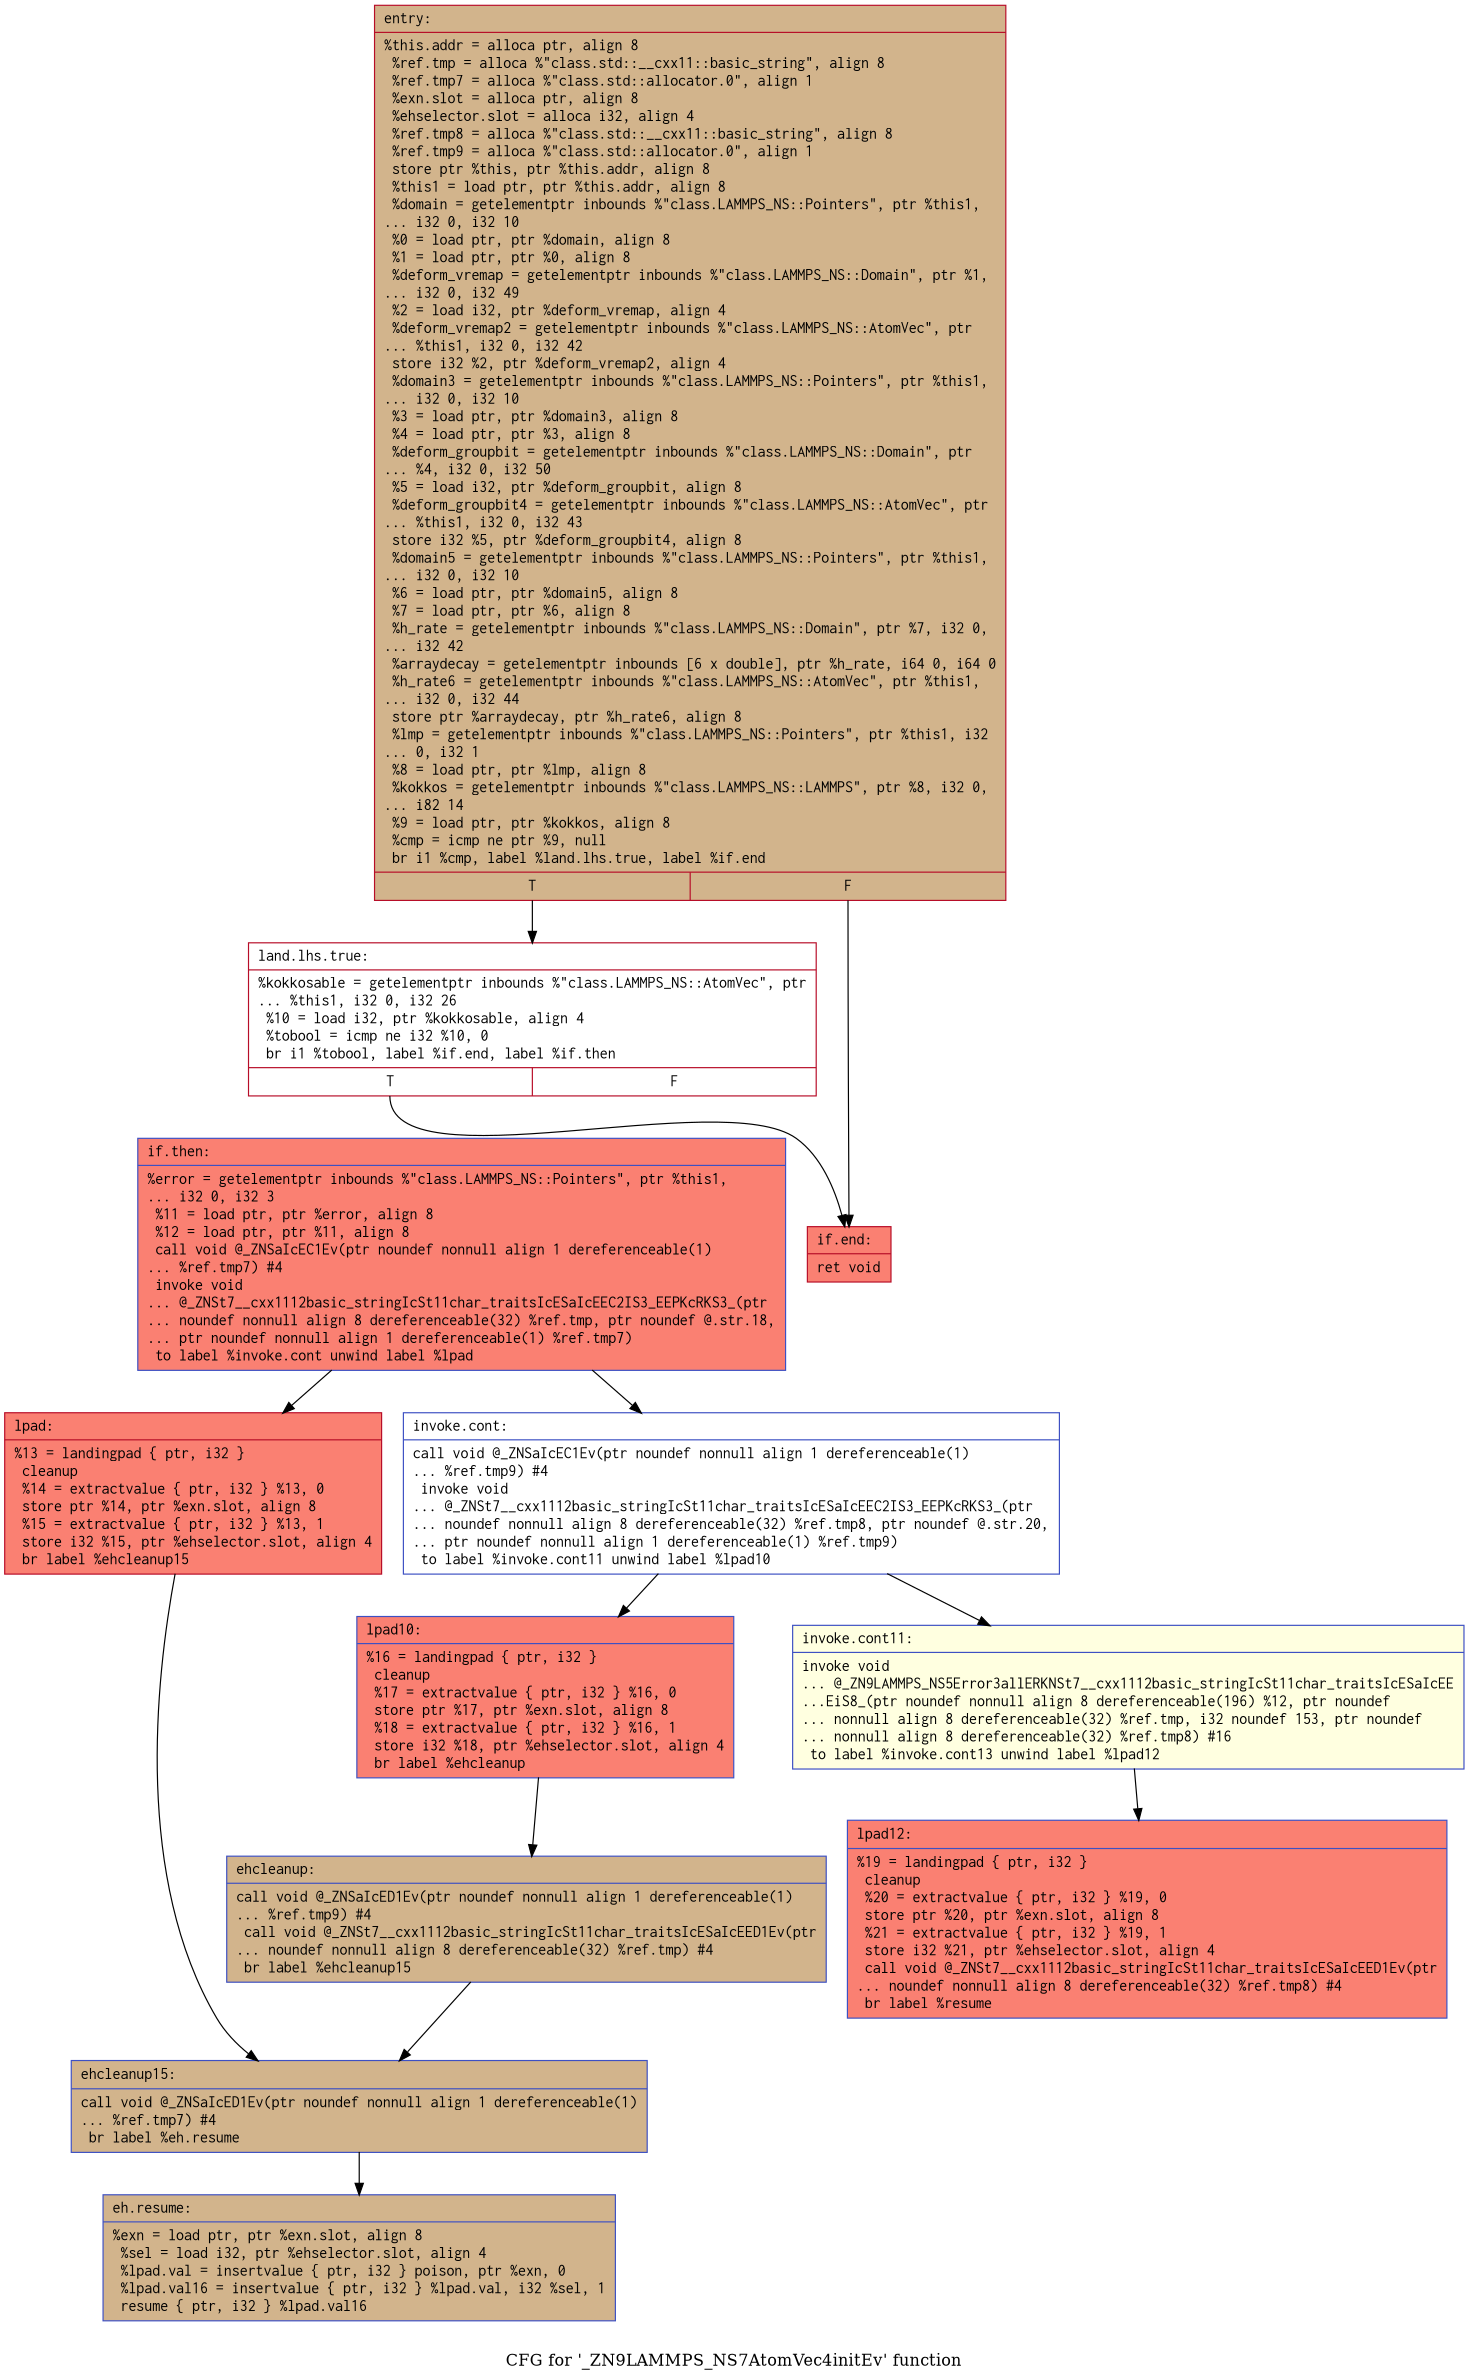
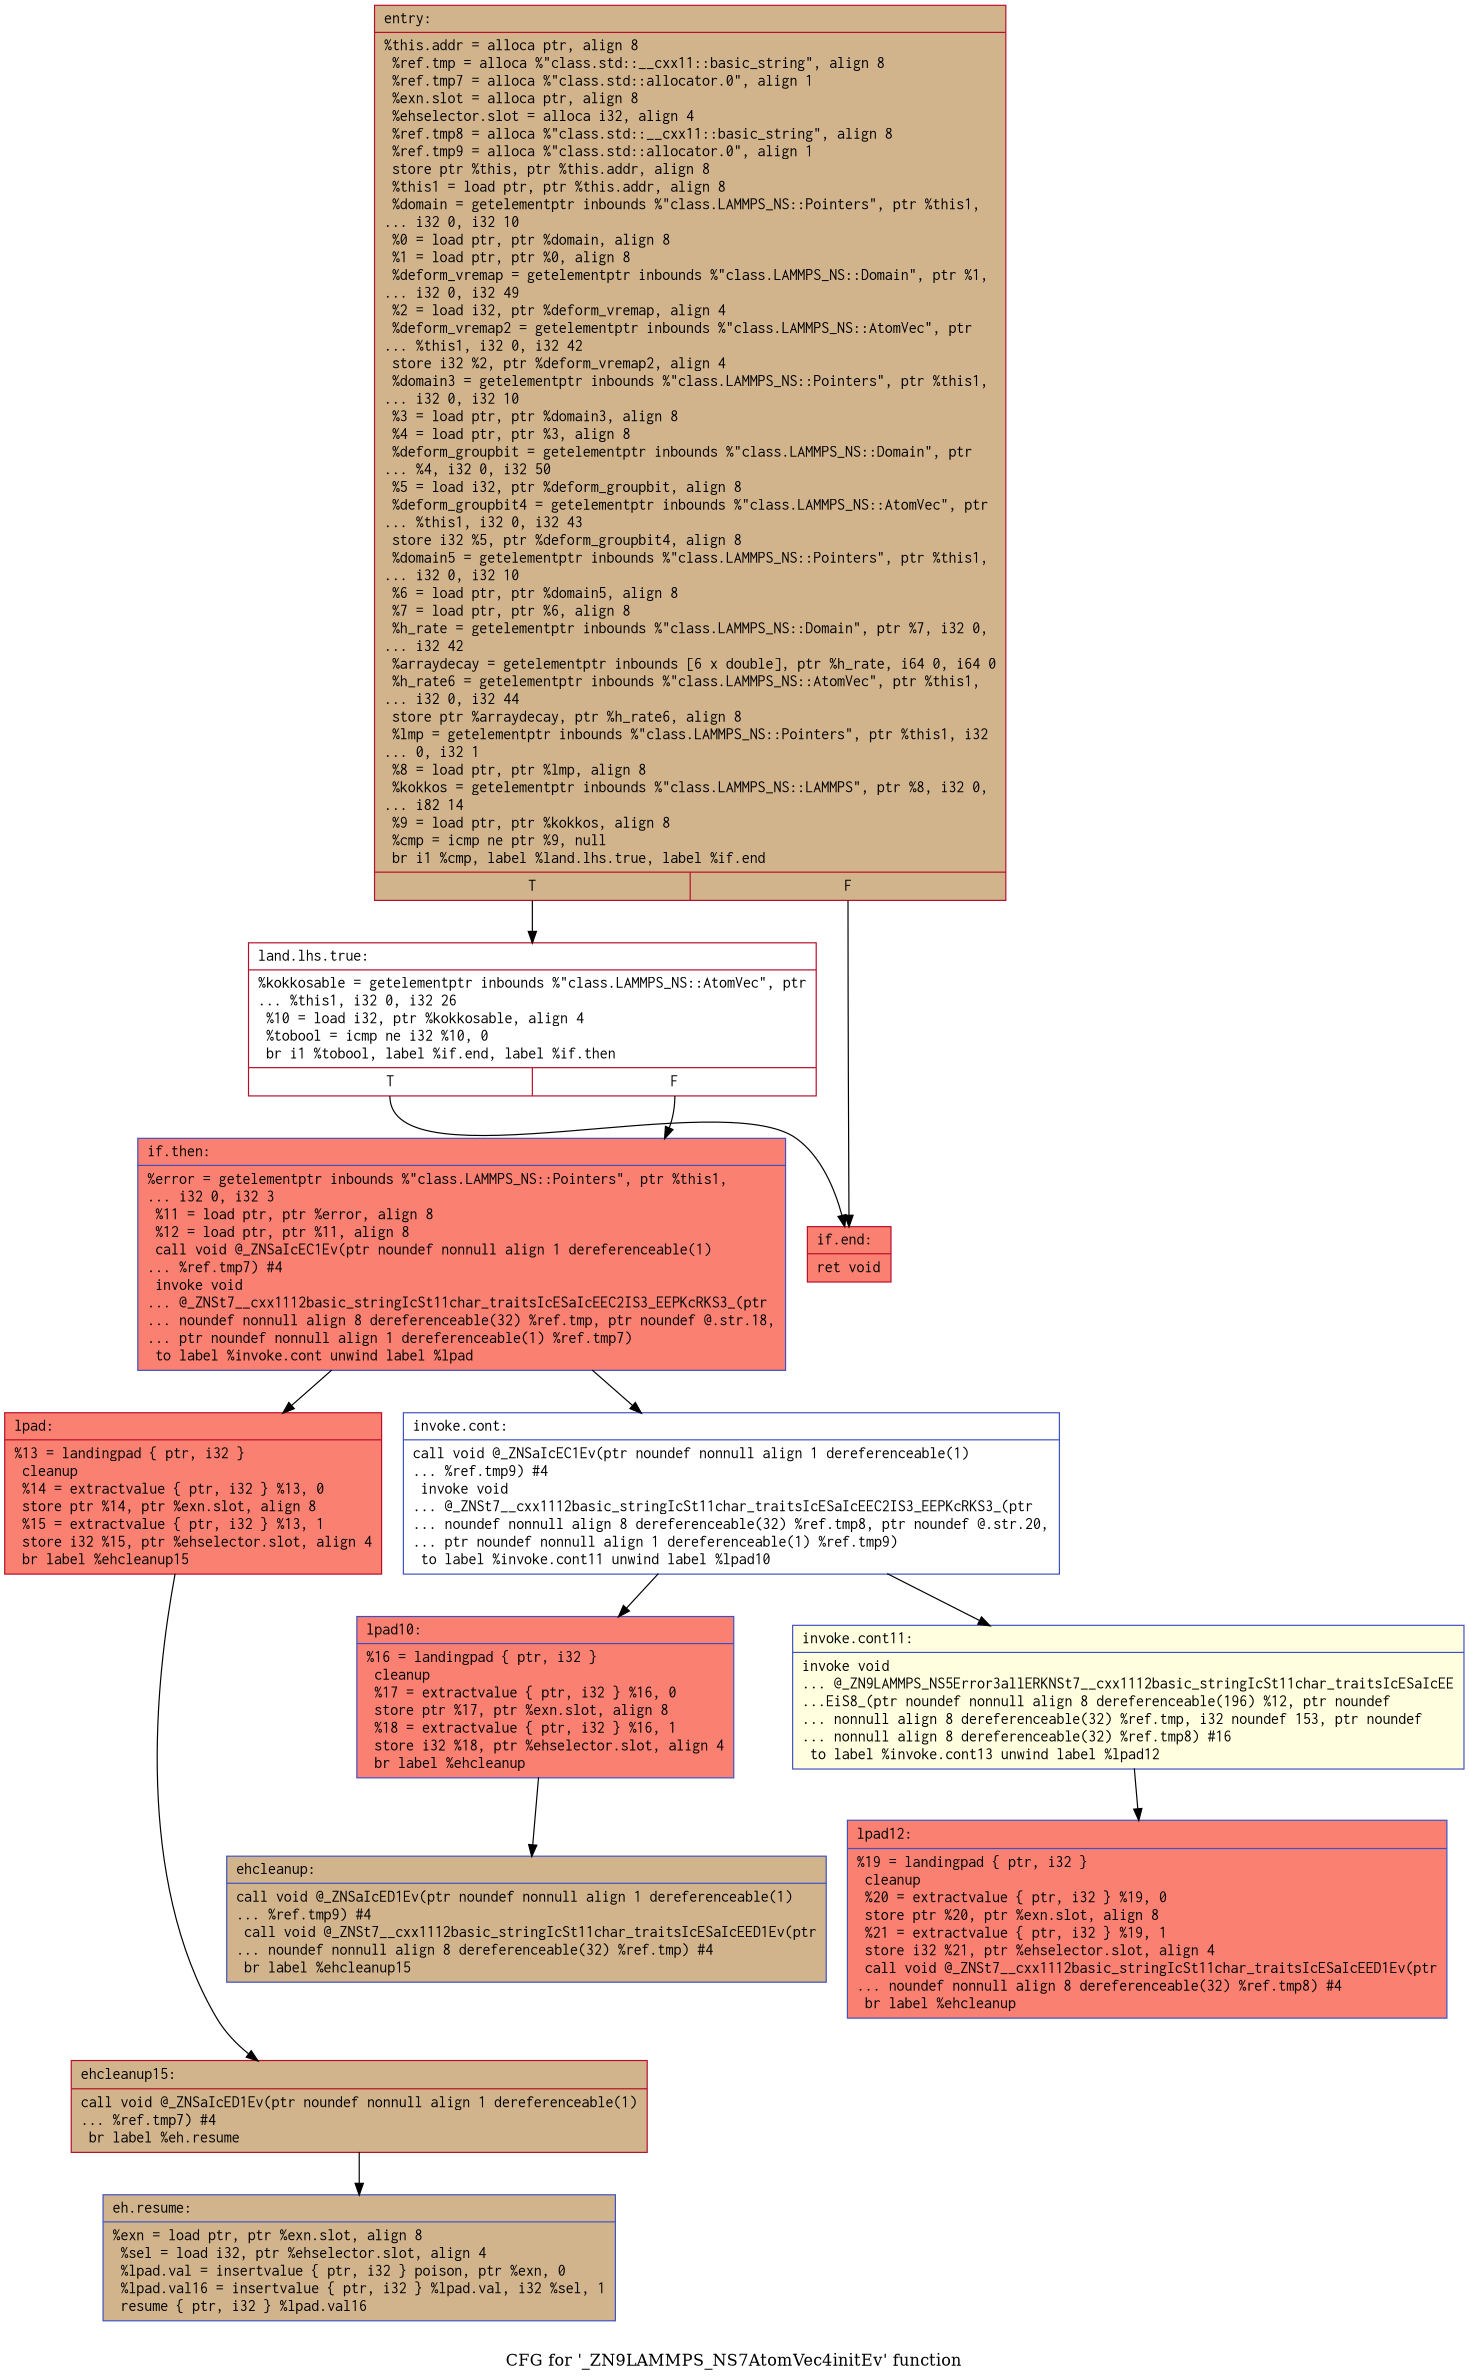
edge "land.lhs.true:" -> "if.then:": added
node "lpad12:": text "br label %resume" -> "br label %ehcleanup"
edge "ehcleanup:" -> "ehcleanup15:": removed
node "ehcleanup15:": color #3d50c3ff -> #b70d28ff
